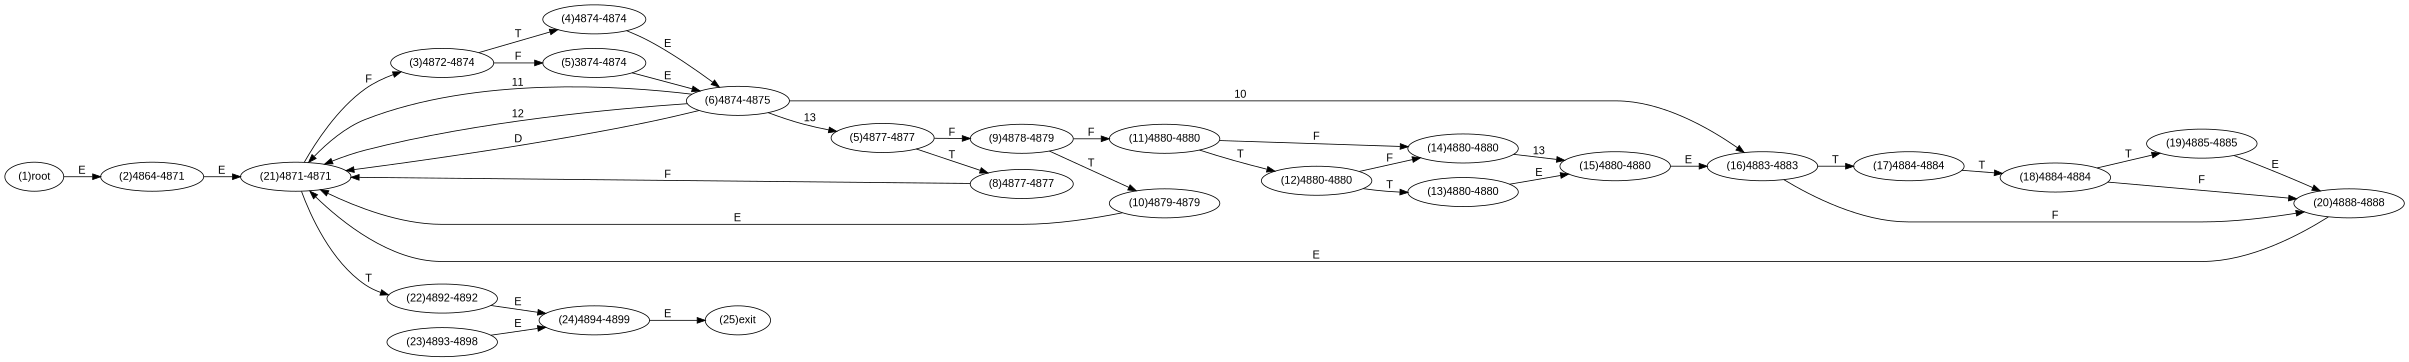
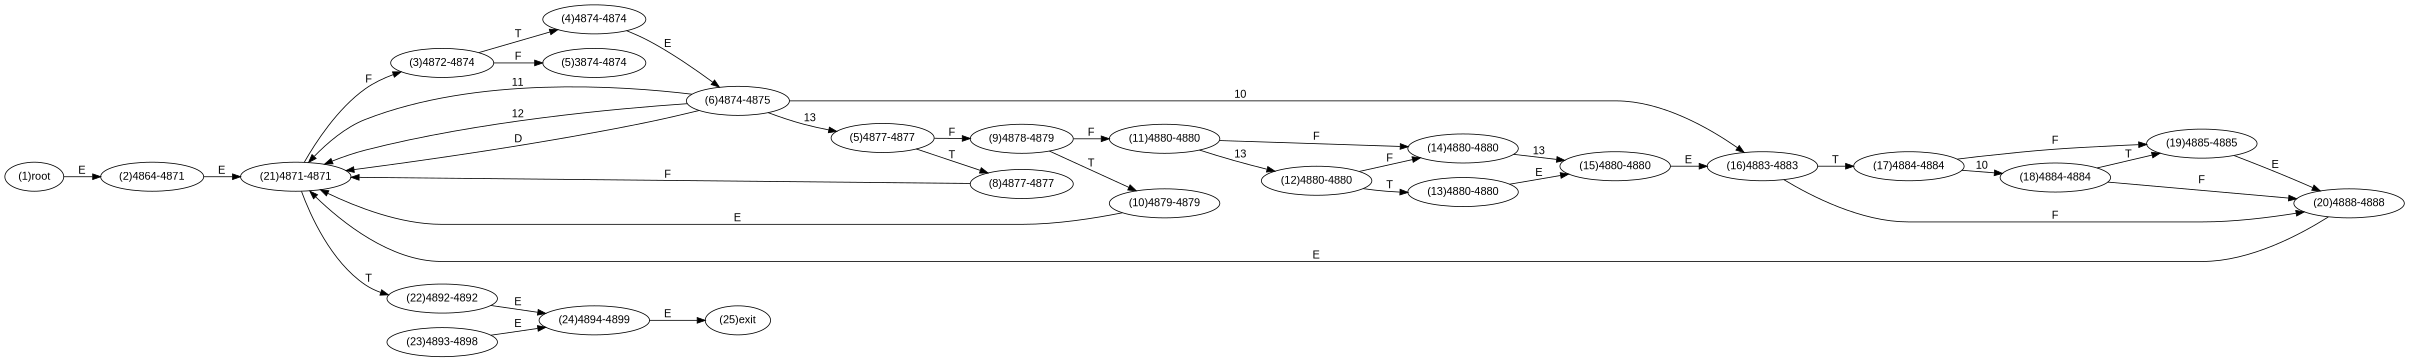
edge "(5)3874-4874" -> "(6)4874-4875": removed, label "E"
edge "(17)4884-4884" -> "(19)4885-4885": added, label "F"
edge "(11)4880-4880" -> "(12)4880-4880": label "T" -> "13"
edge "(17)4884-4884" -> "(18)4884-4884": label "T" -> "10"
